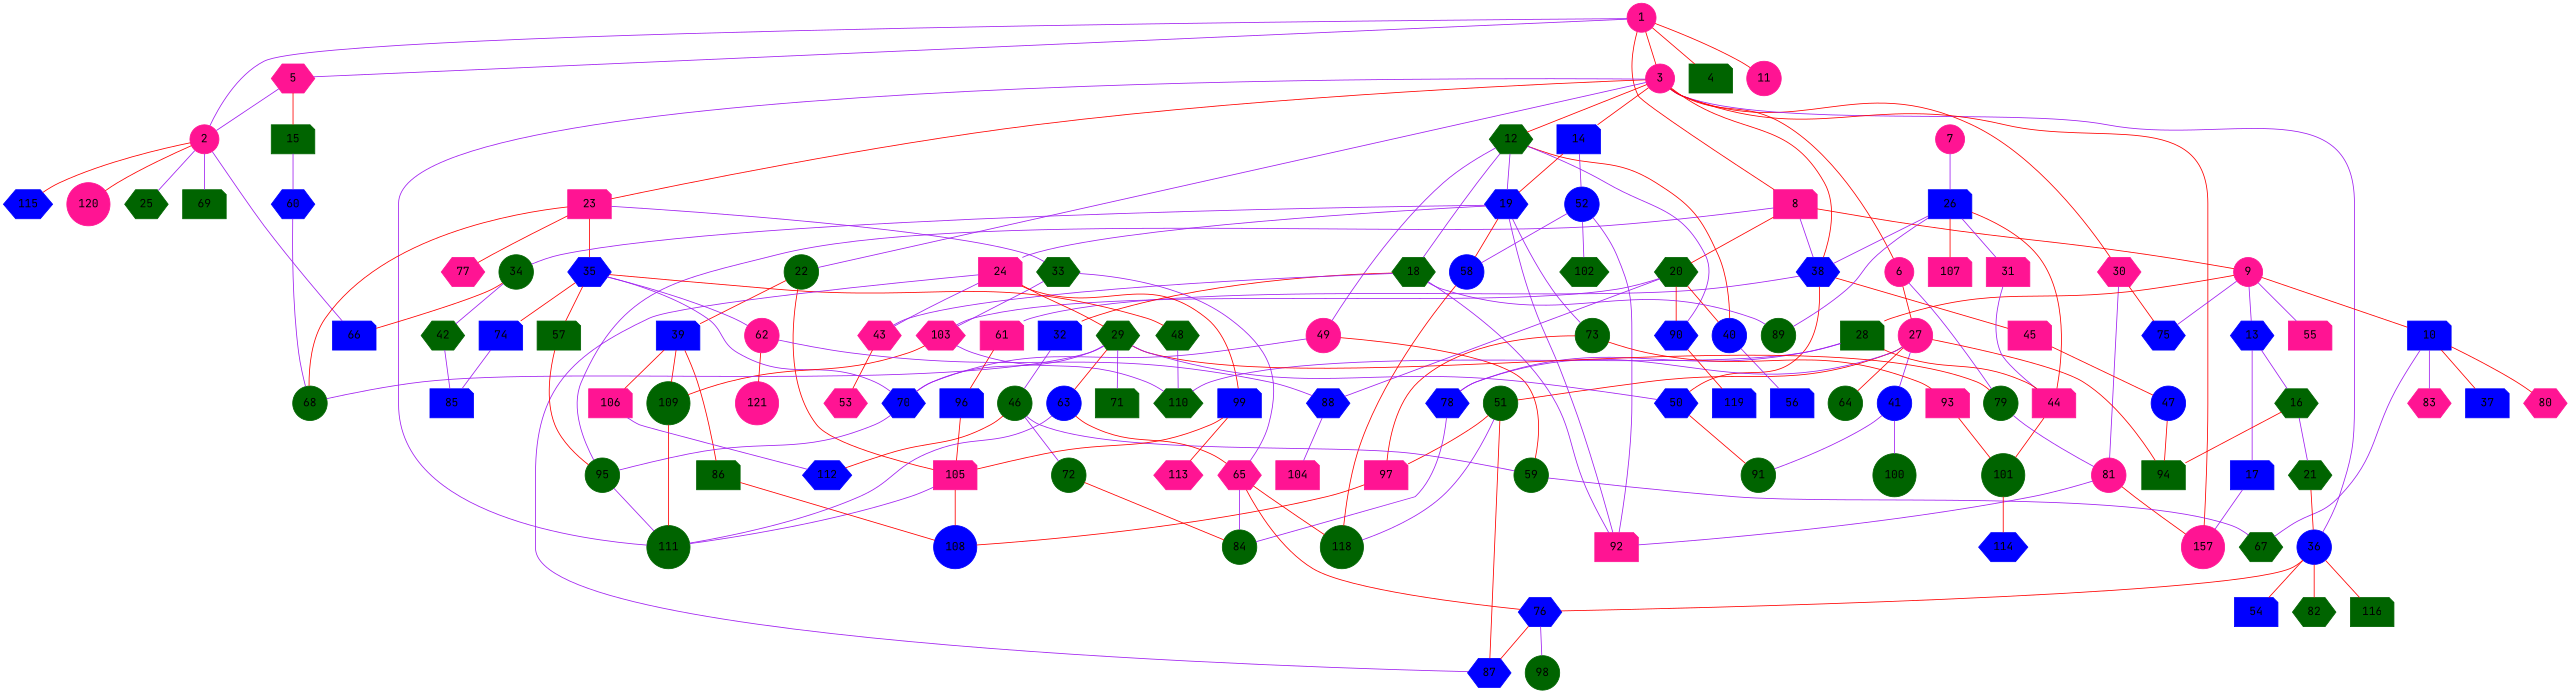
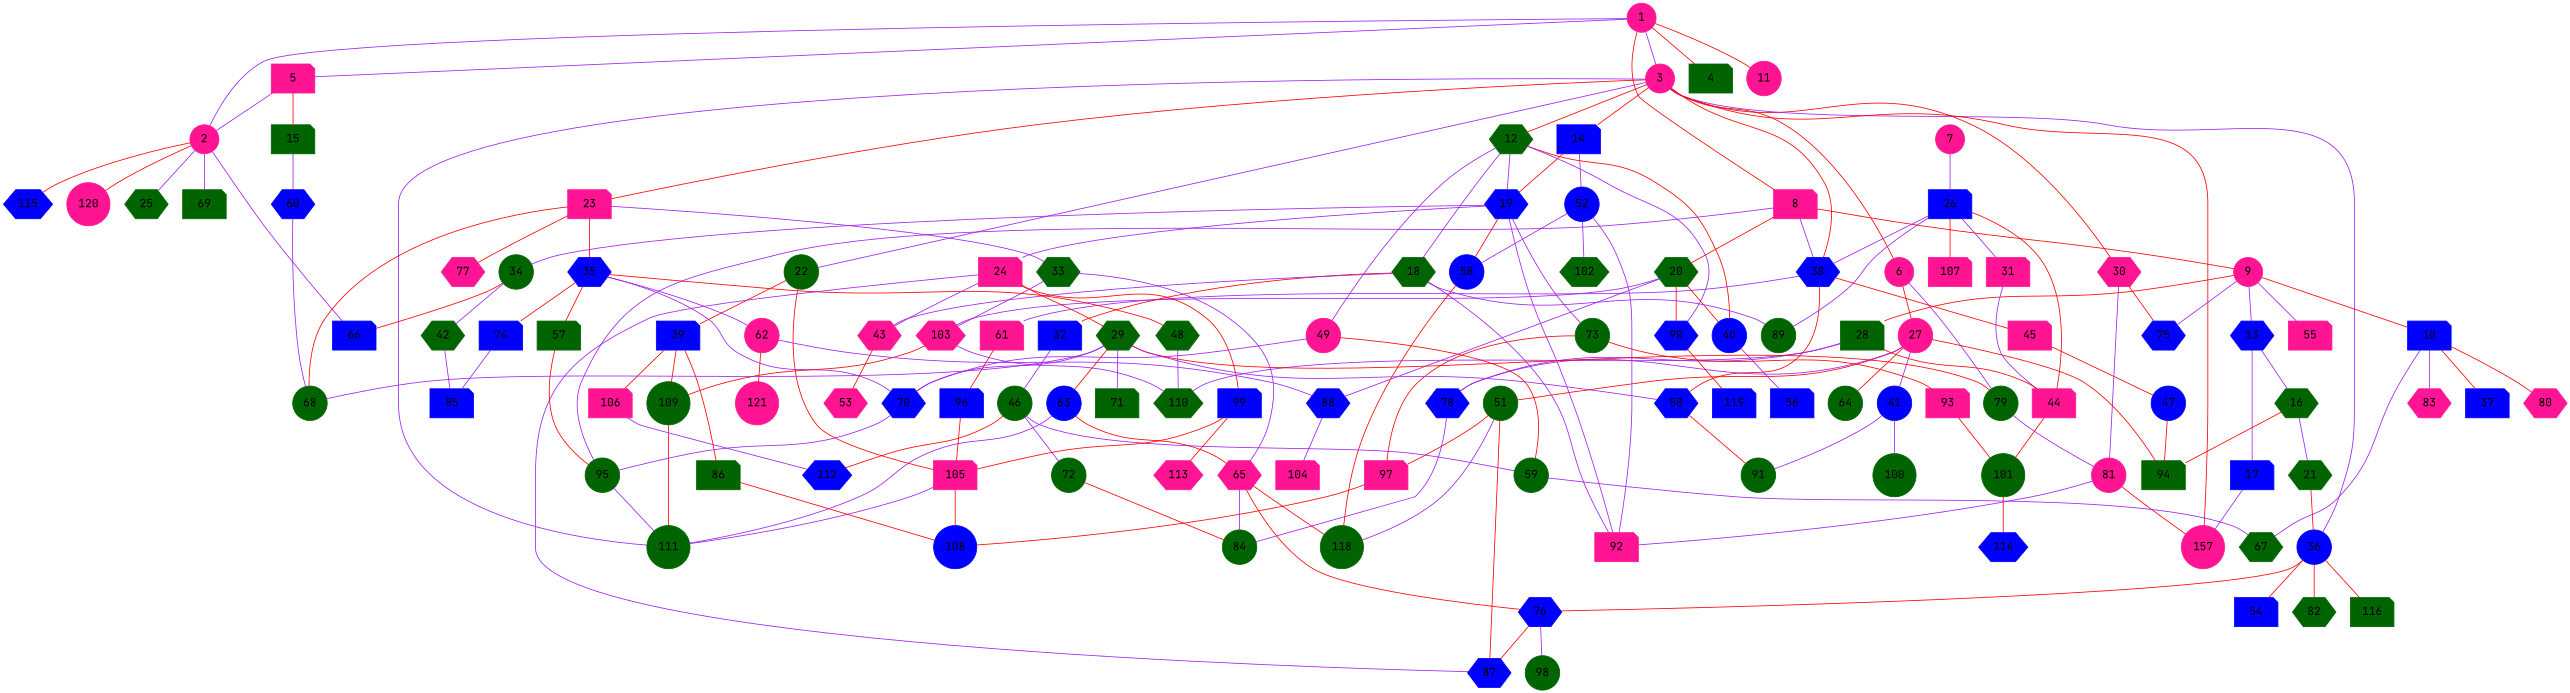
edge "1" -- "3": color red -> purple
node "5": shape hexagon -> note
